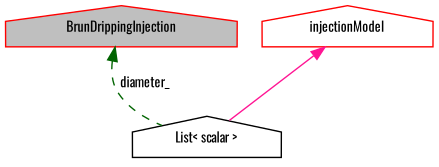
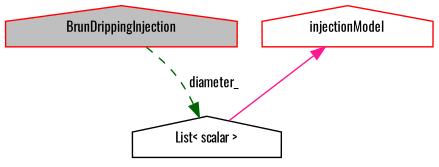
edge "List< scalar >" -> "BrunDrippingInjection": reversed
